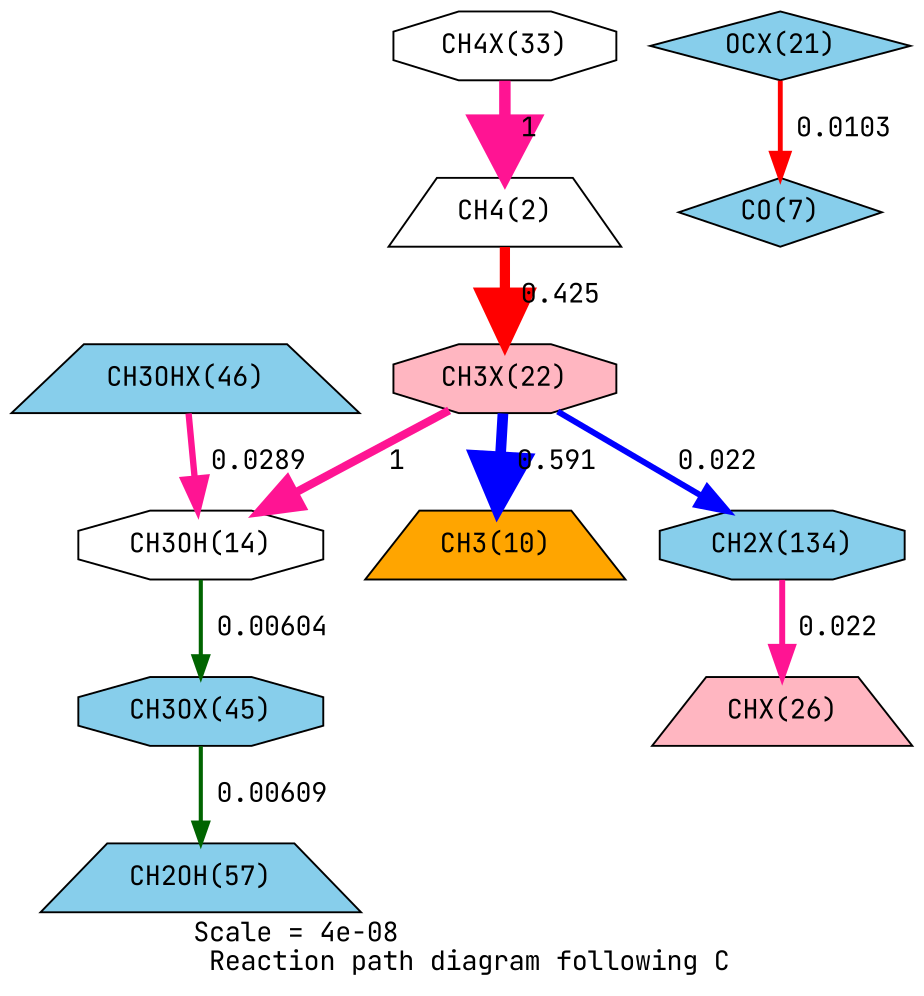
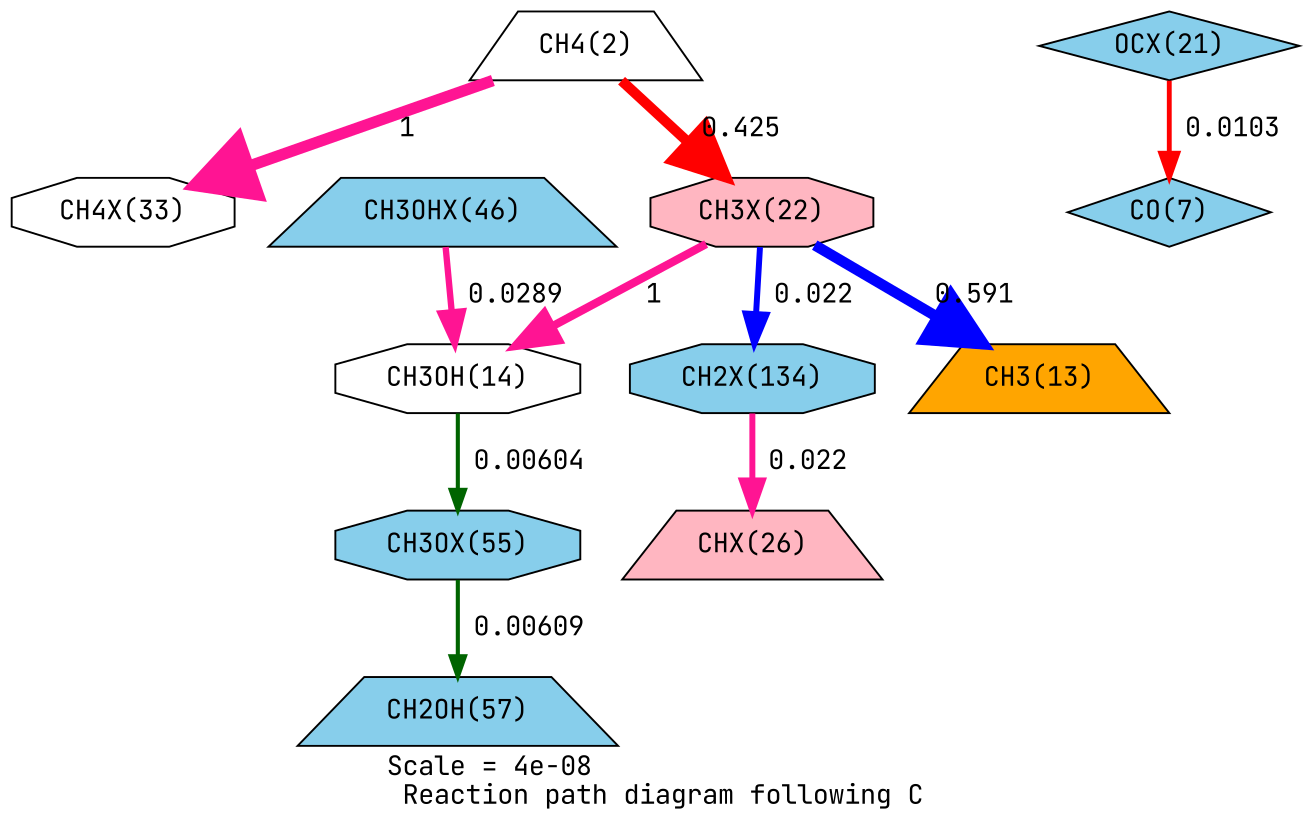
edge "CH4X(33)" -> "CH4(2)": reversed
node "CH3(10)": label "CH3(10)" -> "CH3(13)"
node "CH3OX(45)": label "CH3OX(45)" -> "CH3OX(55)"
